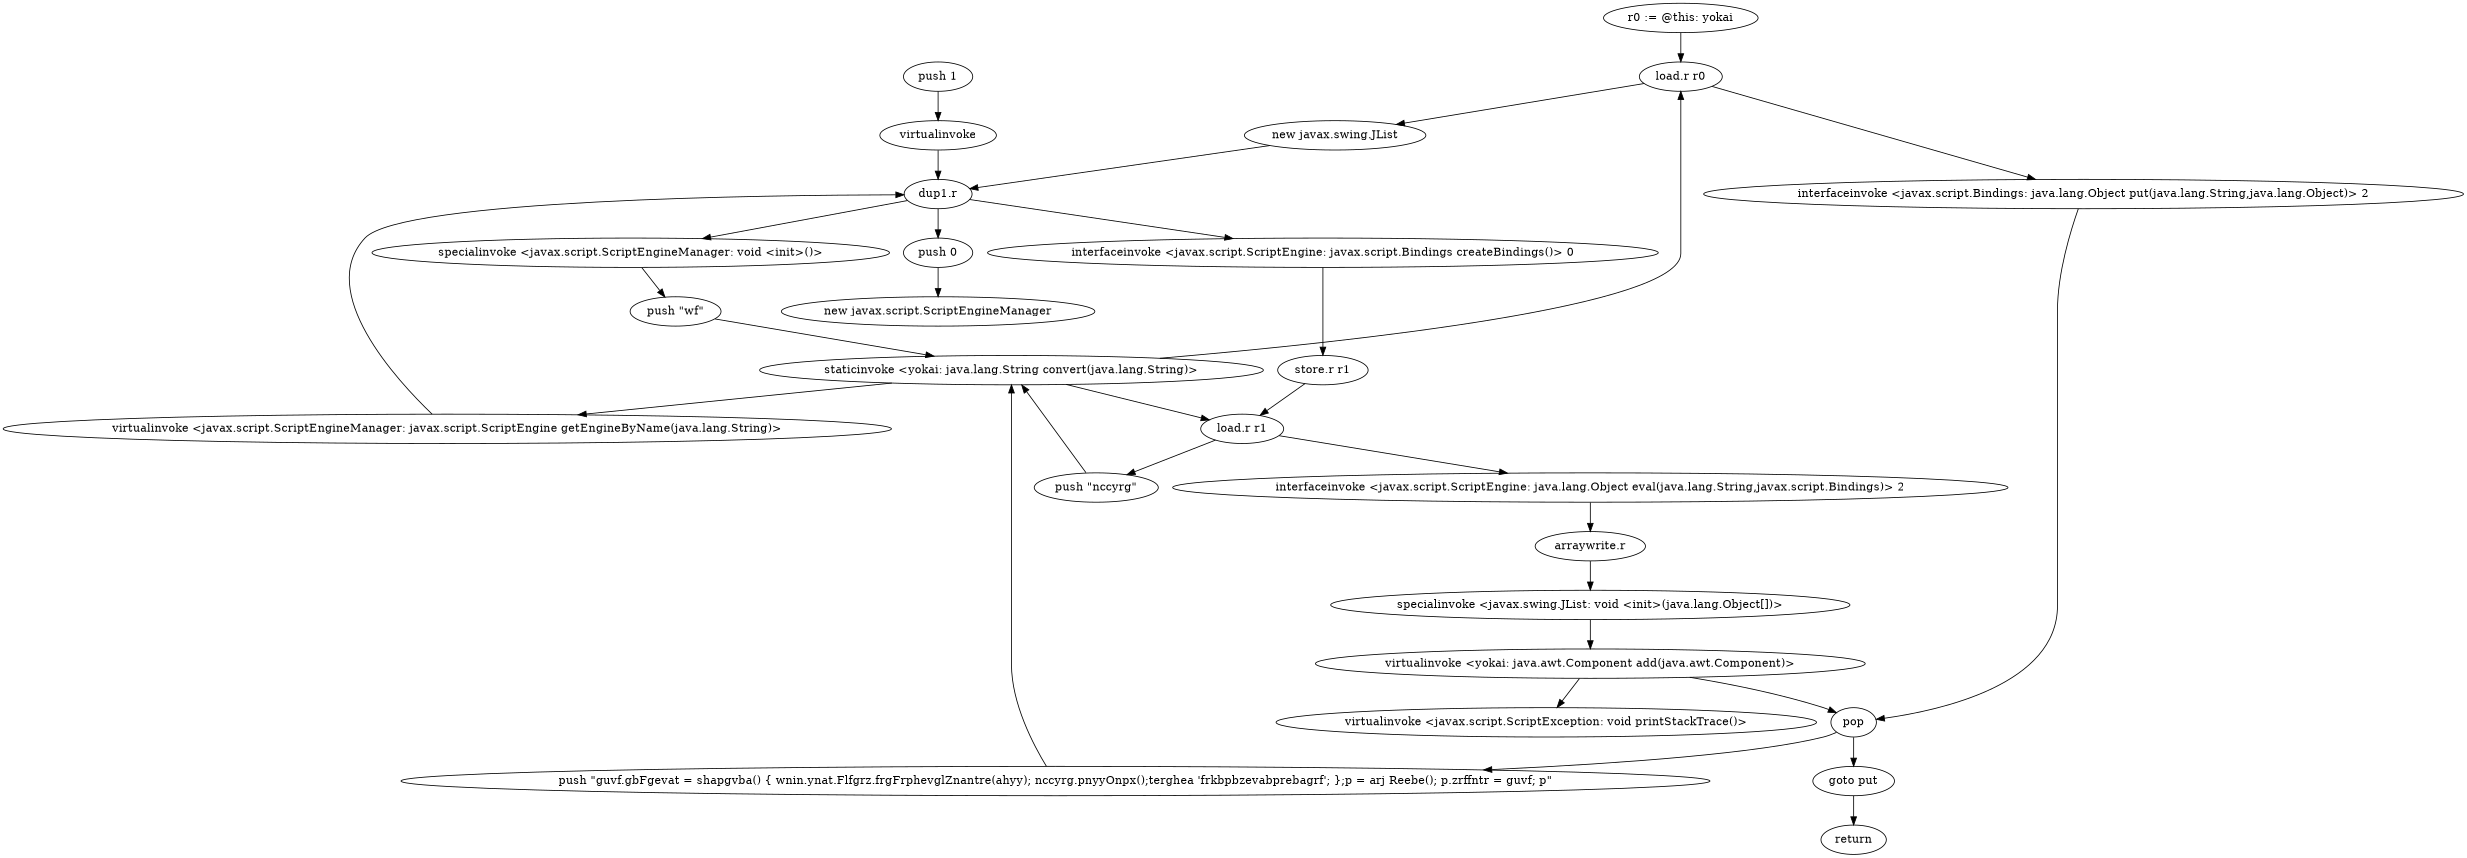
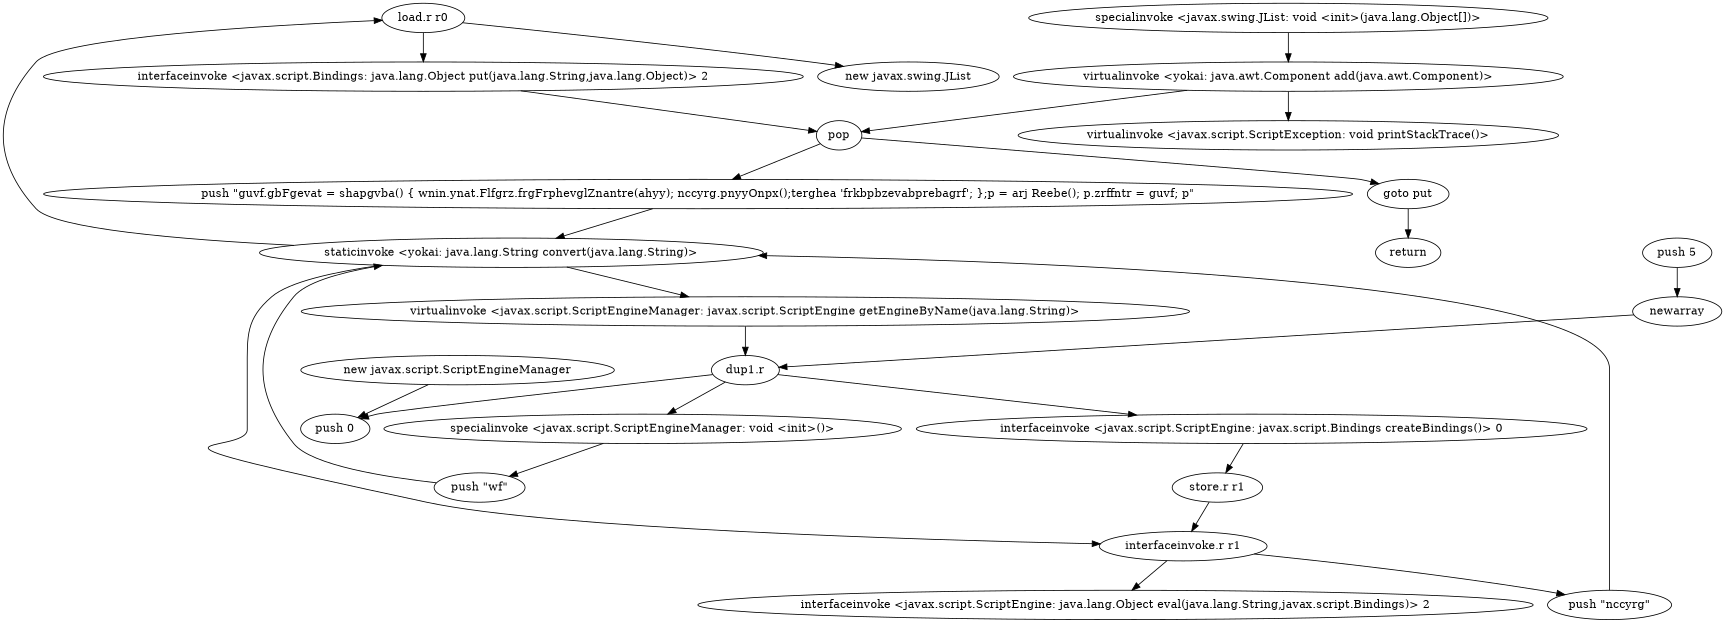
node "r0 := @this: yokai": removed
node "push 1": label "push 1" -> "push 5"
node "virtualinvoke": label "virtualinvoke" -> "newarray"
edge "new javax.swing.JList" -> "dup1.r": removed
edge "push 0" -> "new javax.script.ScriptEngineManager": reversed
node "load.r r1": label "load.r r1" -> "interfaceinvoke.r r1"
node "arraywrite.r": removed
